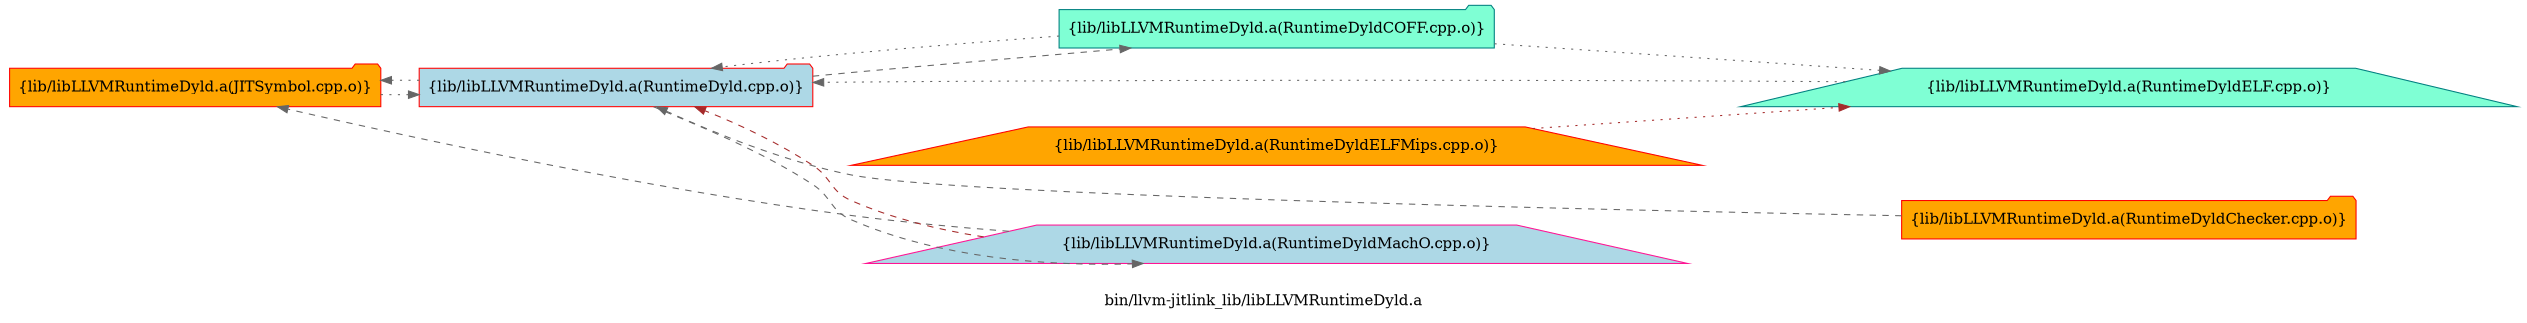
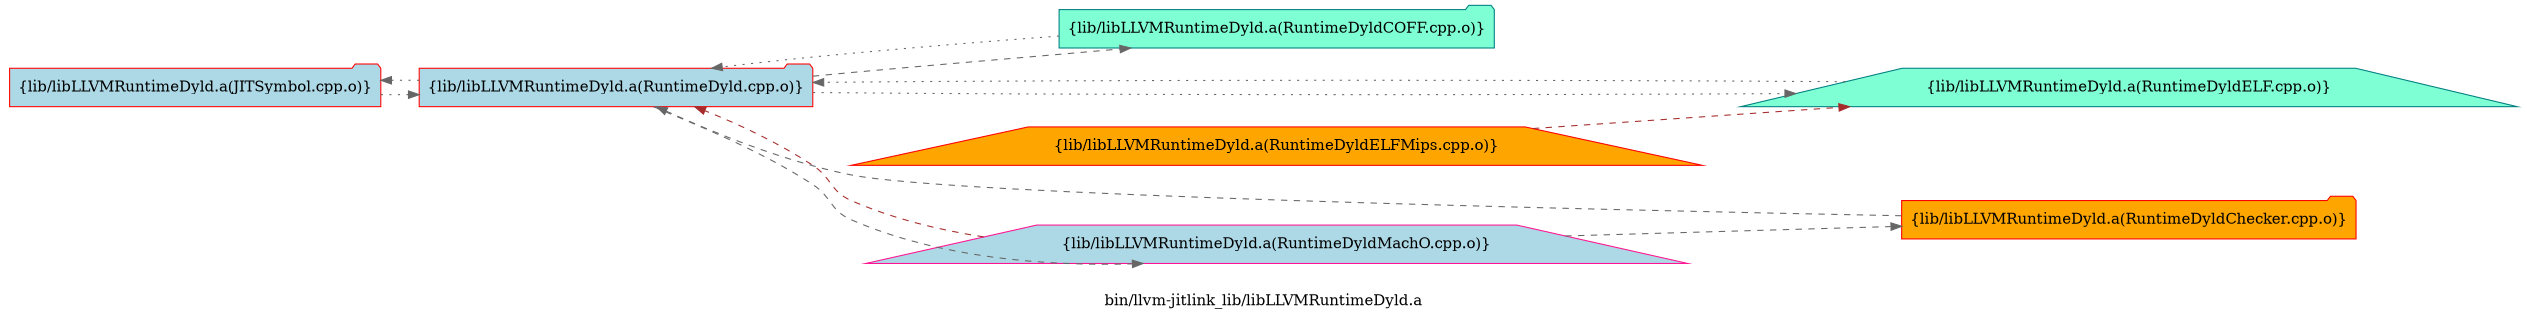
edge "{lib/libLLVMRuntimeDyld.a(RuntimeDyldCOFF.cpp.o)}" -> "{lib/libLLVMRuntimeDyld.a(RuntimeDyldELF.cpp.o)}": now "{lib/libLLVMRuntimeDyld.a(RuntimeDyld.cpp.o)}" -> "{lib/libLLVMRuntimeDyld.a(RuntimeDyldELF.cpp.o)}"
node "{lib/libLLVMRuntimeDyld.a(JITSymbol.cpp.o)}": fillcolor orange -> lightblue
edge "{lib/libLLVMRuntimeDyld.a(RuntimeDyldELFMips.cpp.o)}" -> "{lib/libLLVMRuntimeDyld.a(RuntimeDyldELF.cpp.o)}": style dotted -> dashed
edge "{lib/libLLVMRuntimeDyld.a(RuntimeDyldMachO.cpp.o)}" -> "{lib/libLLVMRuntimeDyld.a(JITSymbol.cpp.o)}": now "{lib/libLLVMRuntimeDyld.a(RuntimeDyldMachO.cpp.o)}" -> "{lib/libLLVMRuntimeDyld.a(RuntimeDyldChecker.cpp.o)}"
